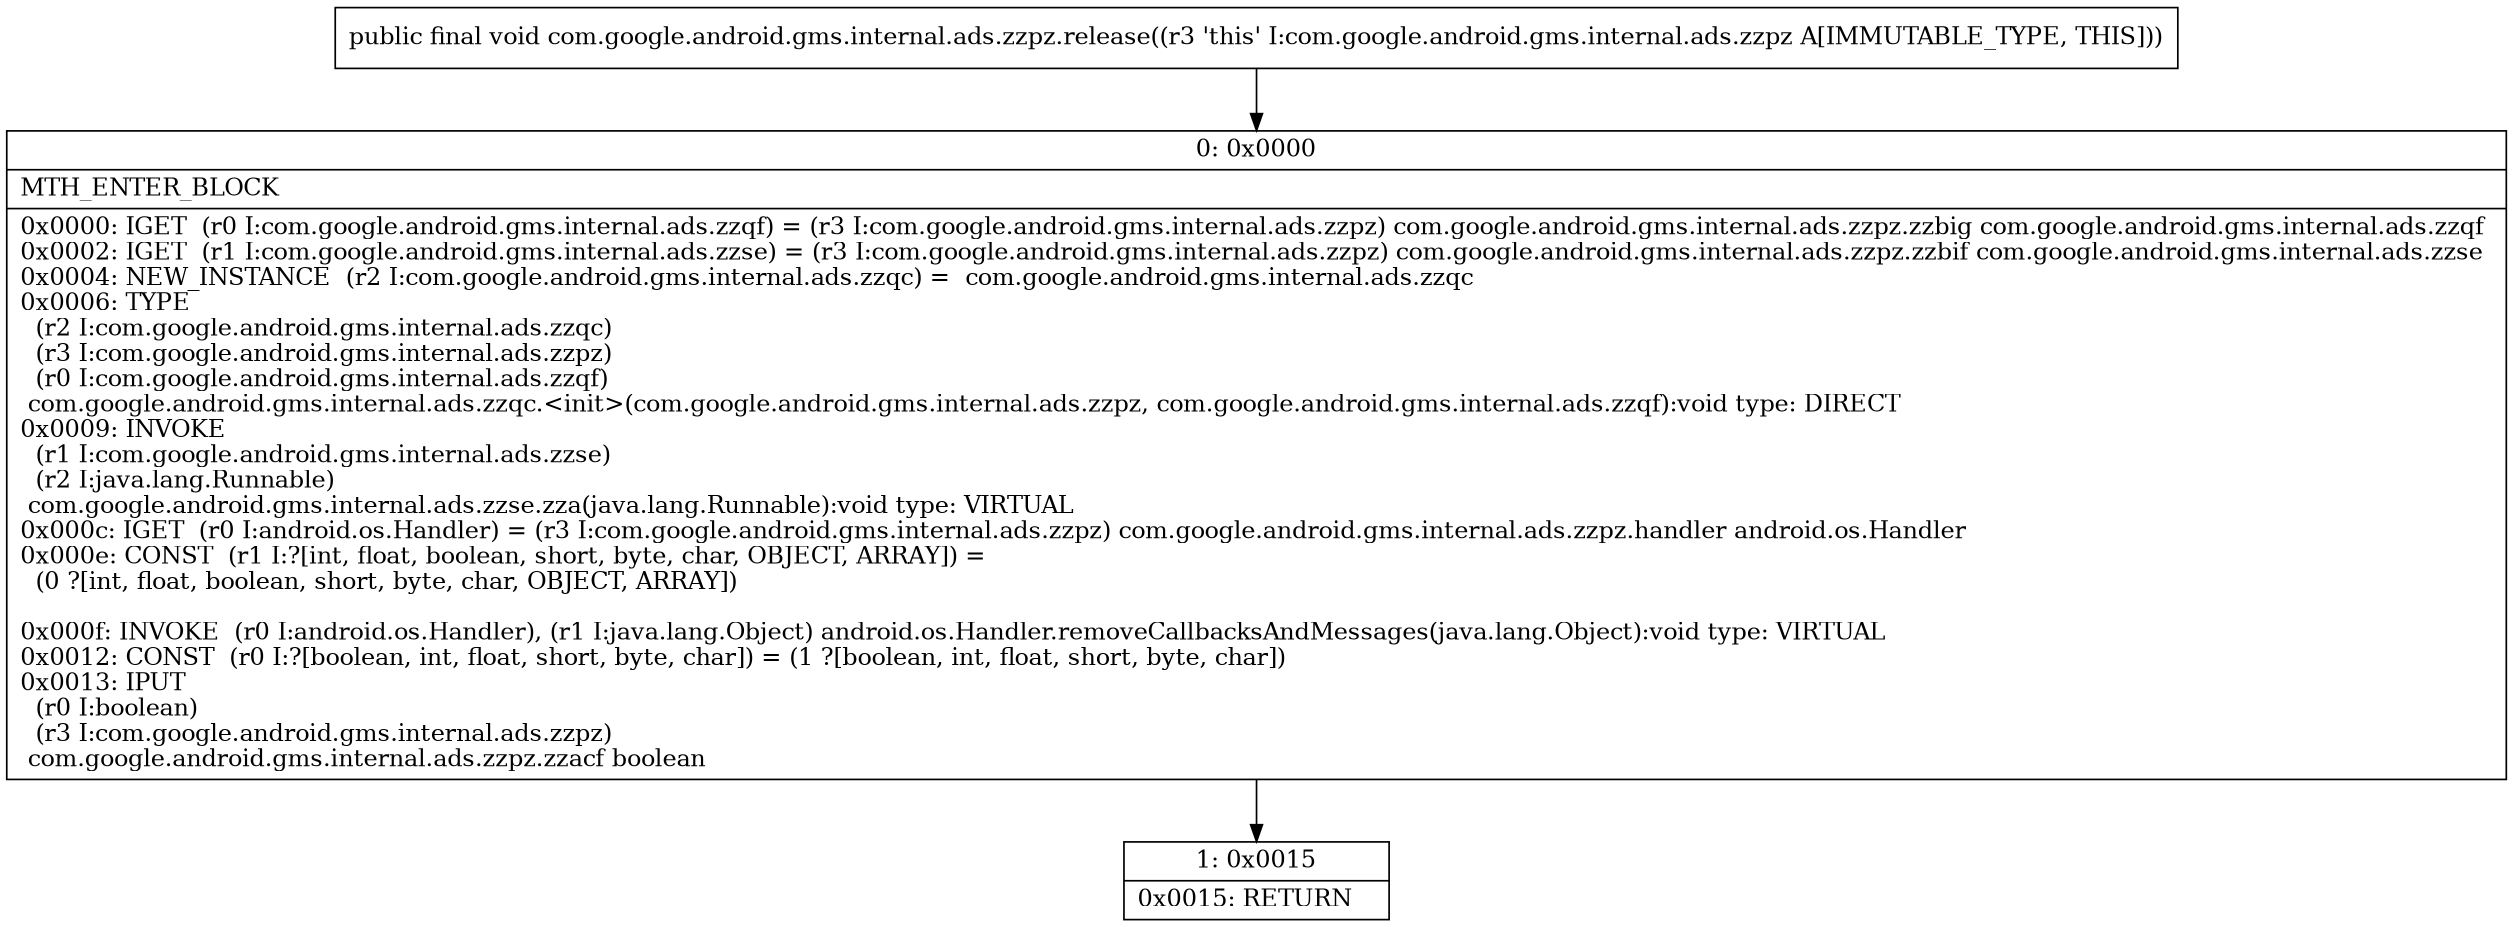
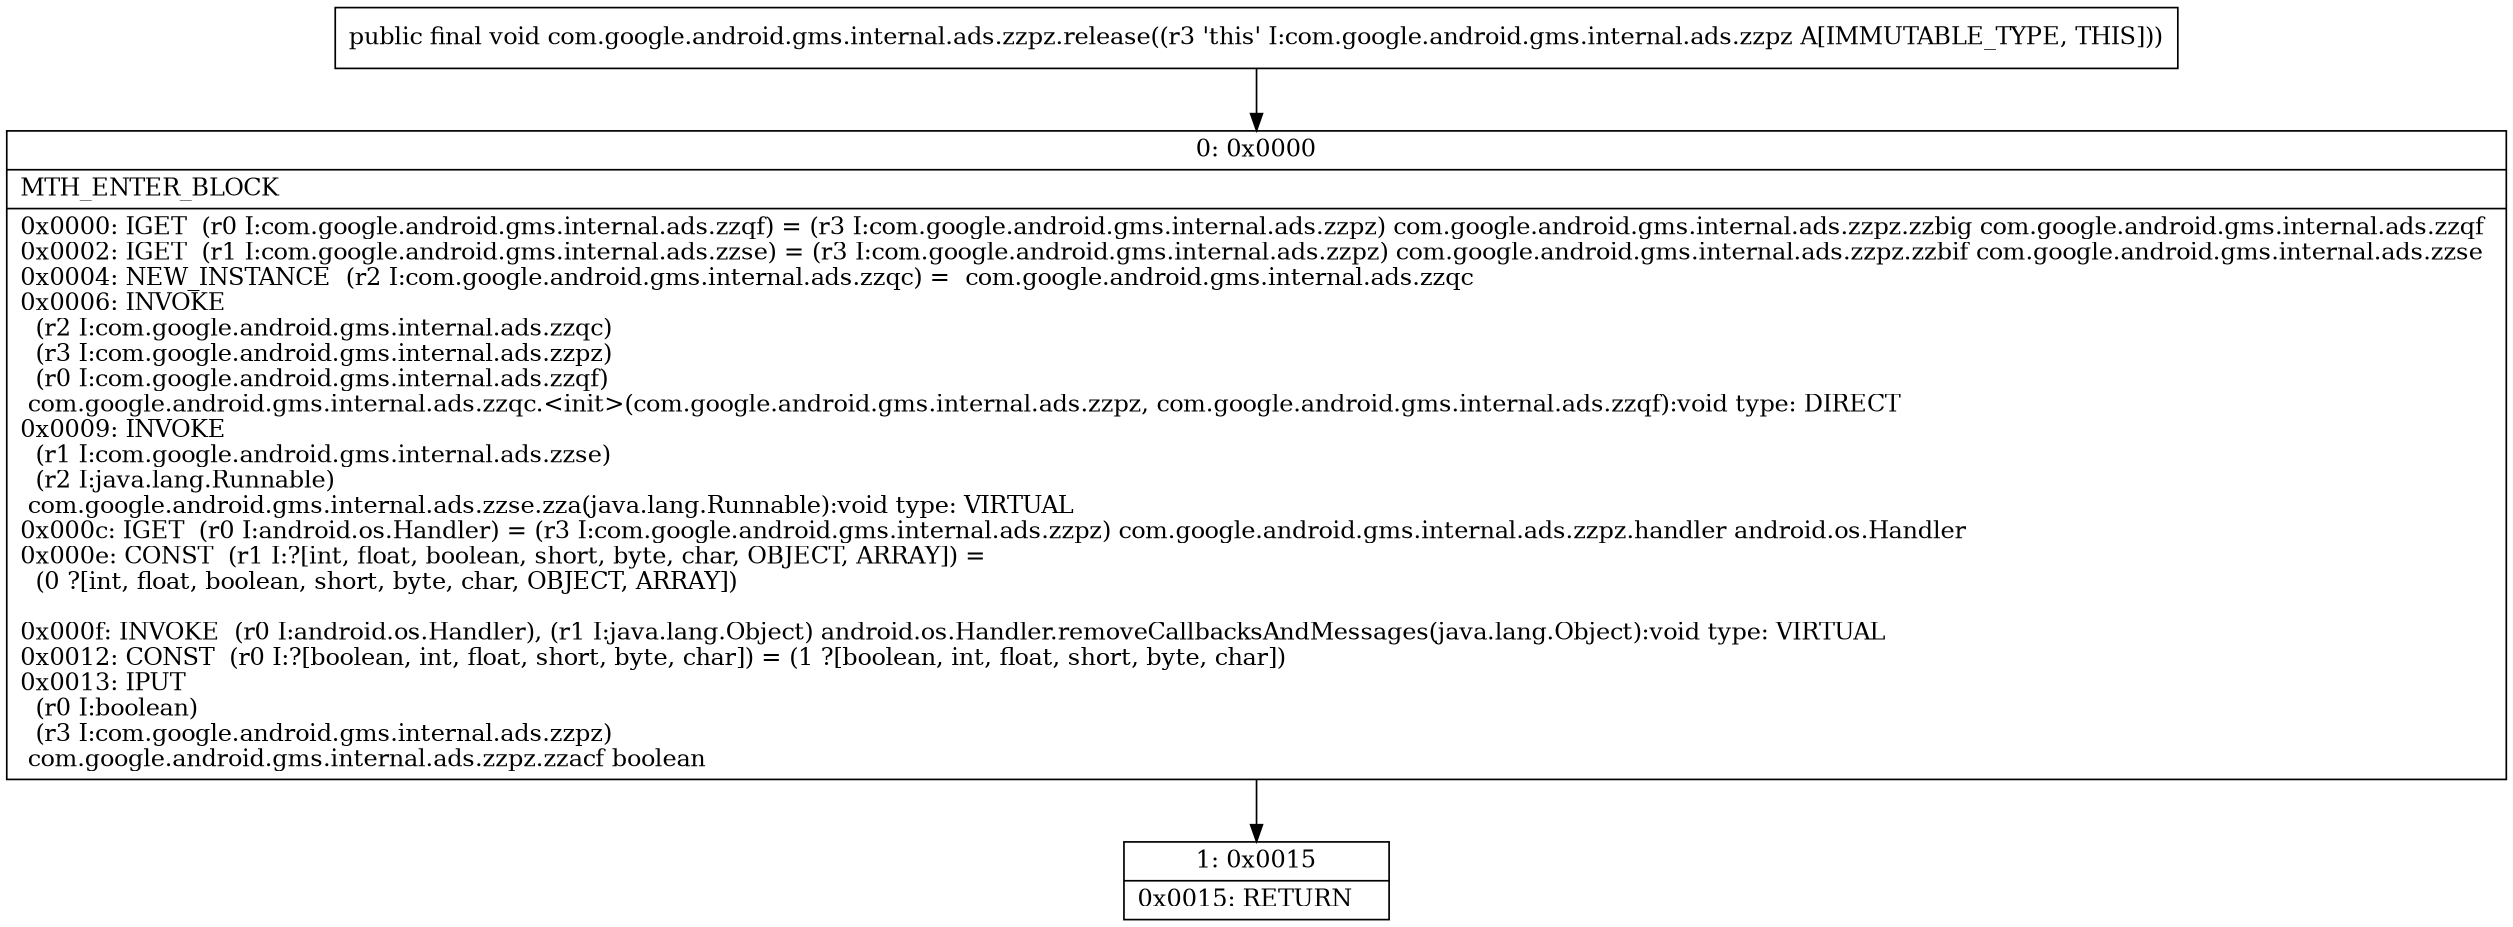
node "0: 0x0000": text "0x0006: TYPE" -> "0x0006: INVOKE"
